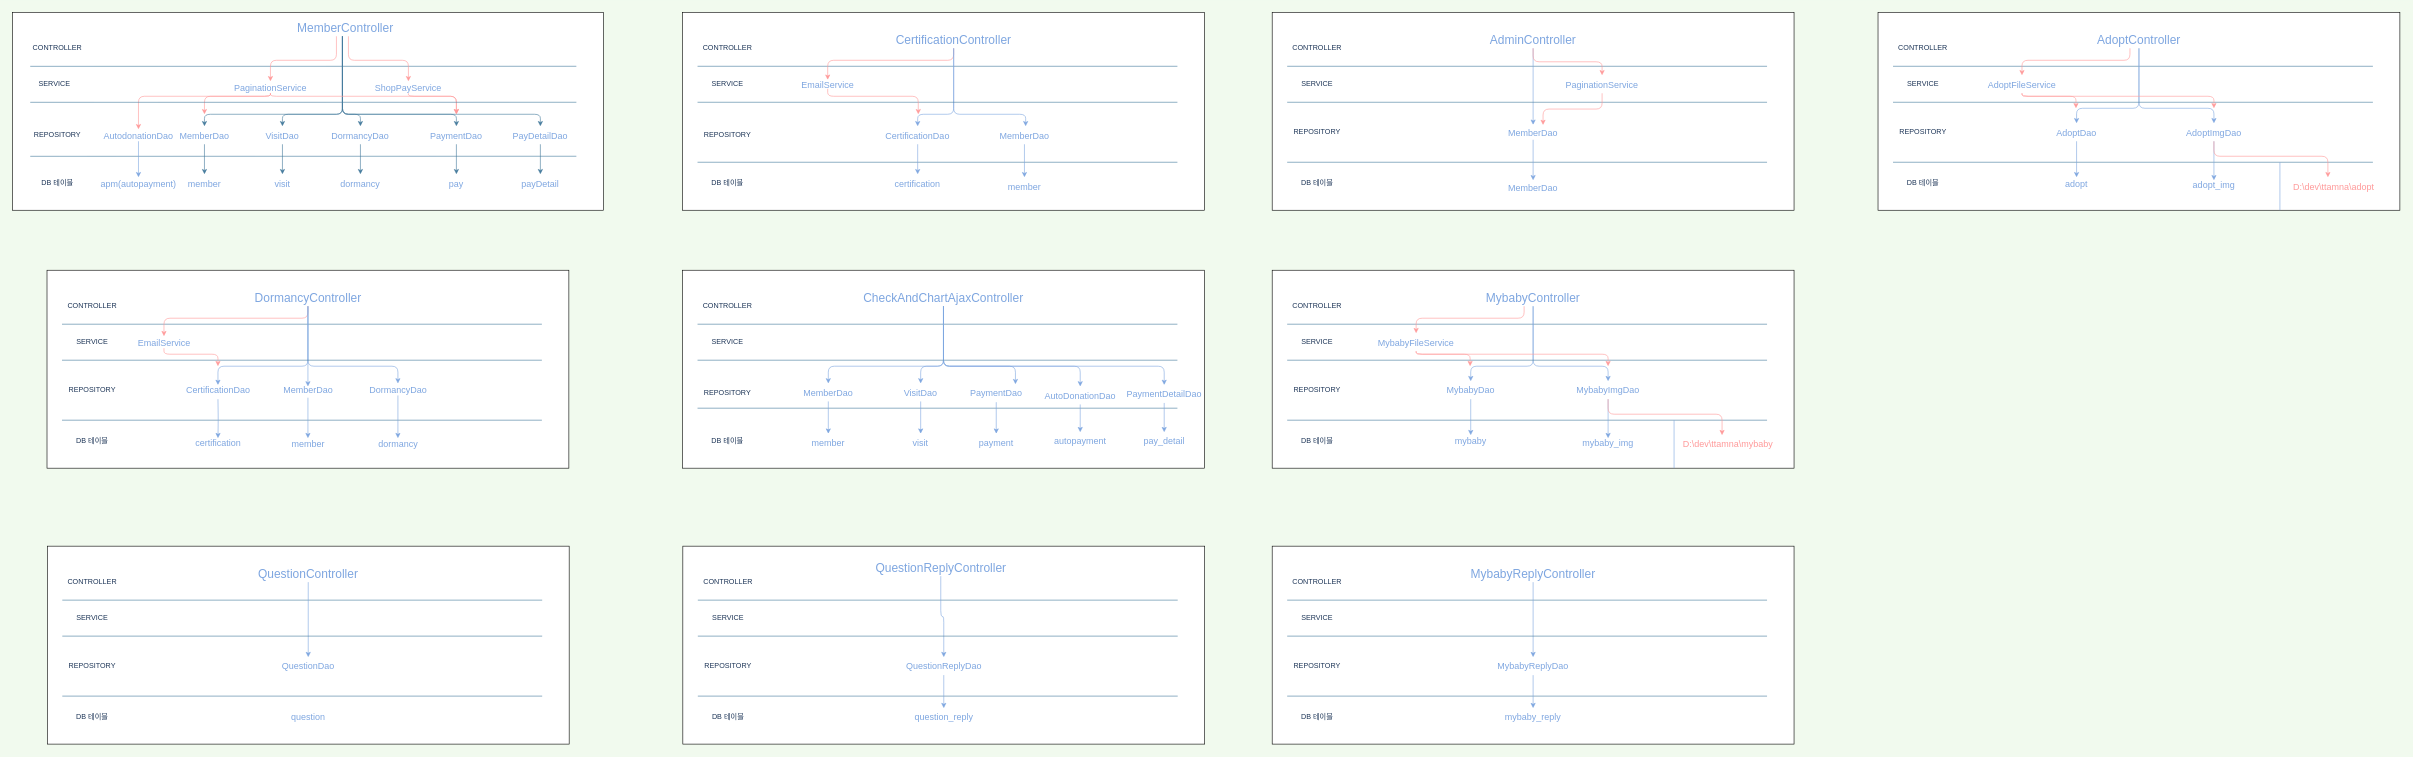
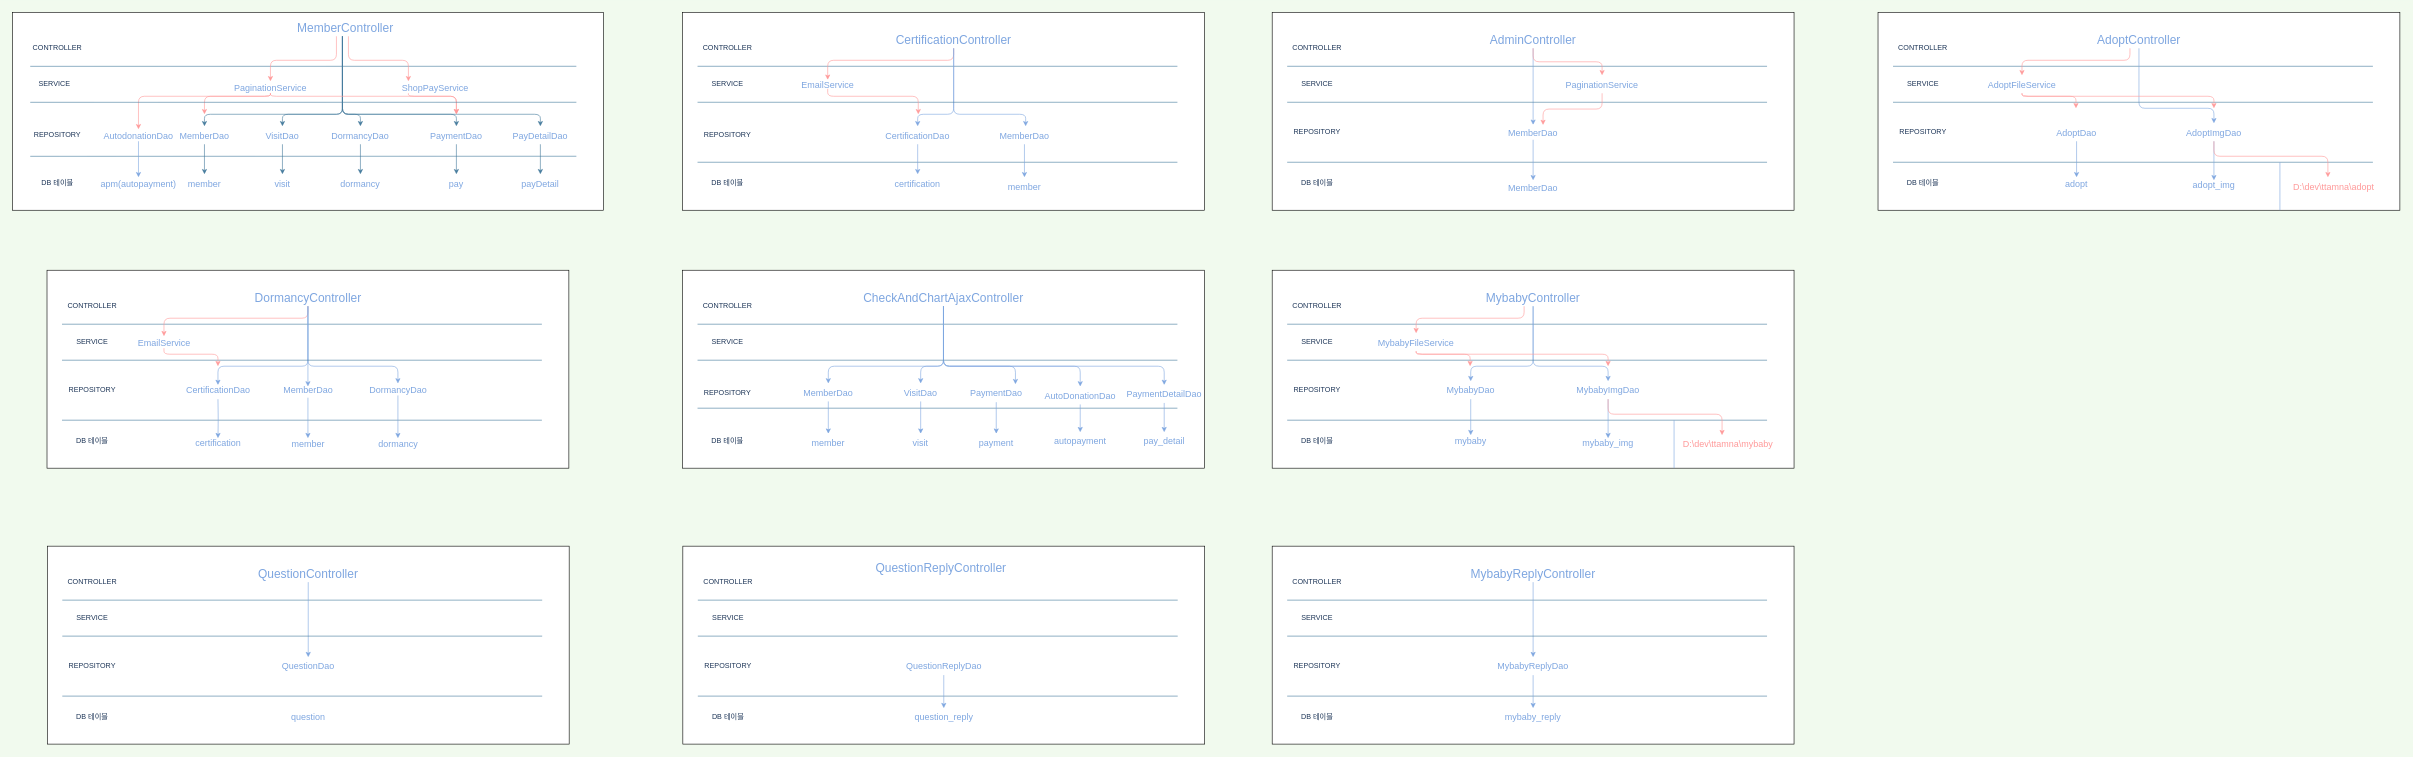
node "ShopPayService": moved (408, 87) -> (435, 87)
edge "AdoptController" -> "AdoptDao": removed
edge "QuestionReplyController" -> "QuestionReplyDao": removed
